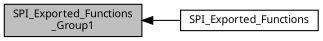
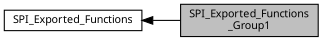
edge "SPI_Exported_Functions" -> "SPI_Exported_Functions _Group1": reversed
